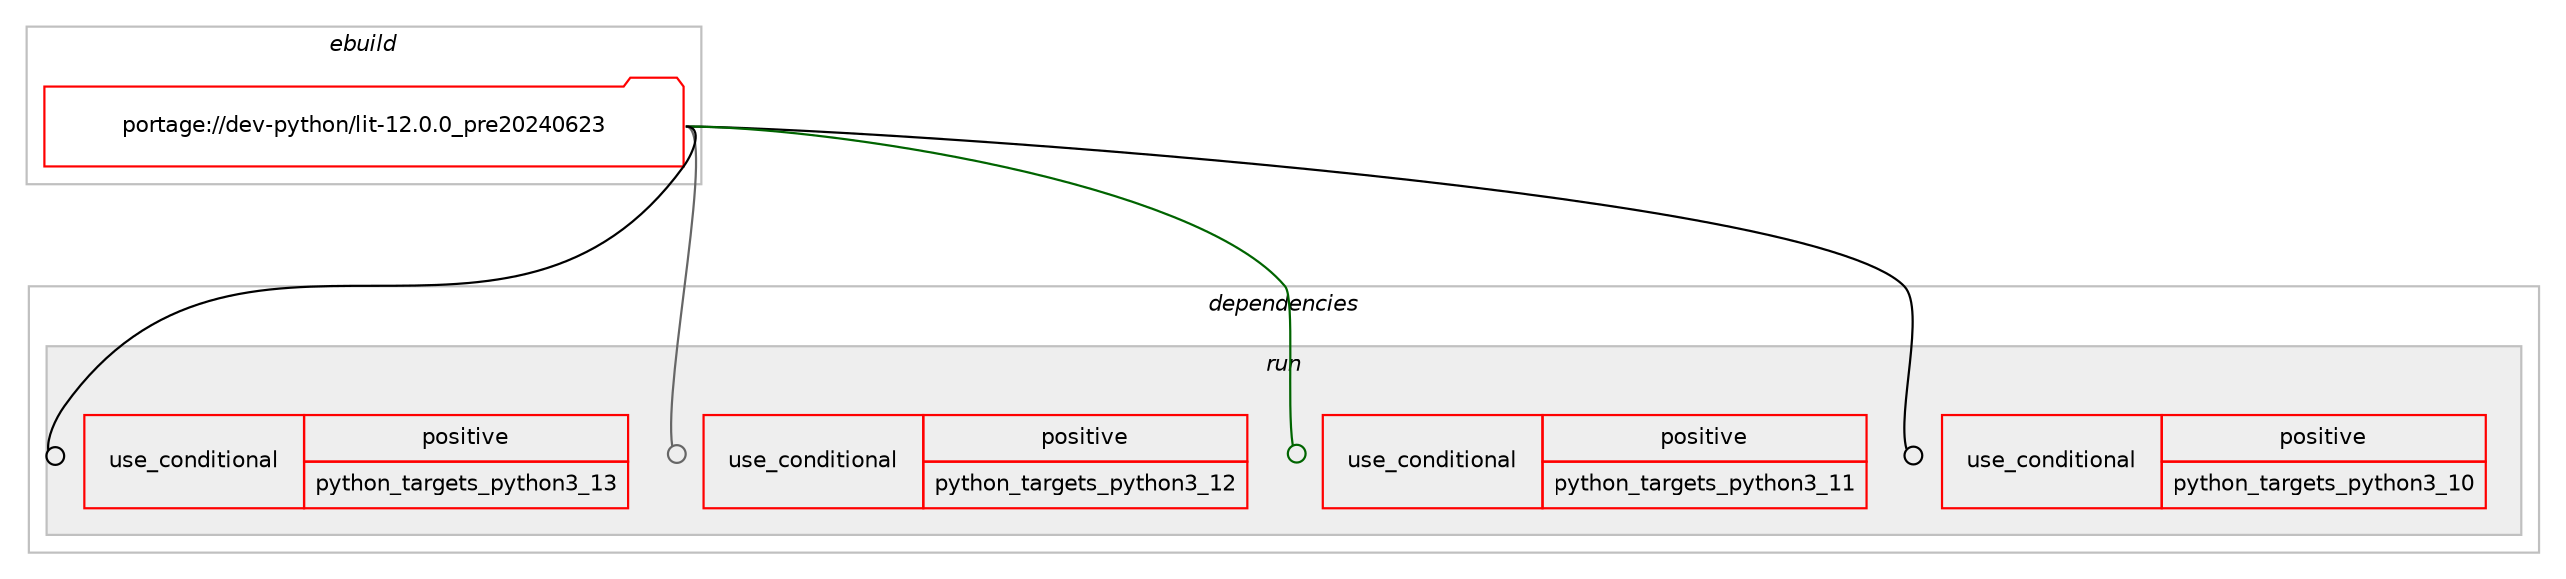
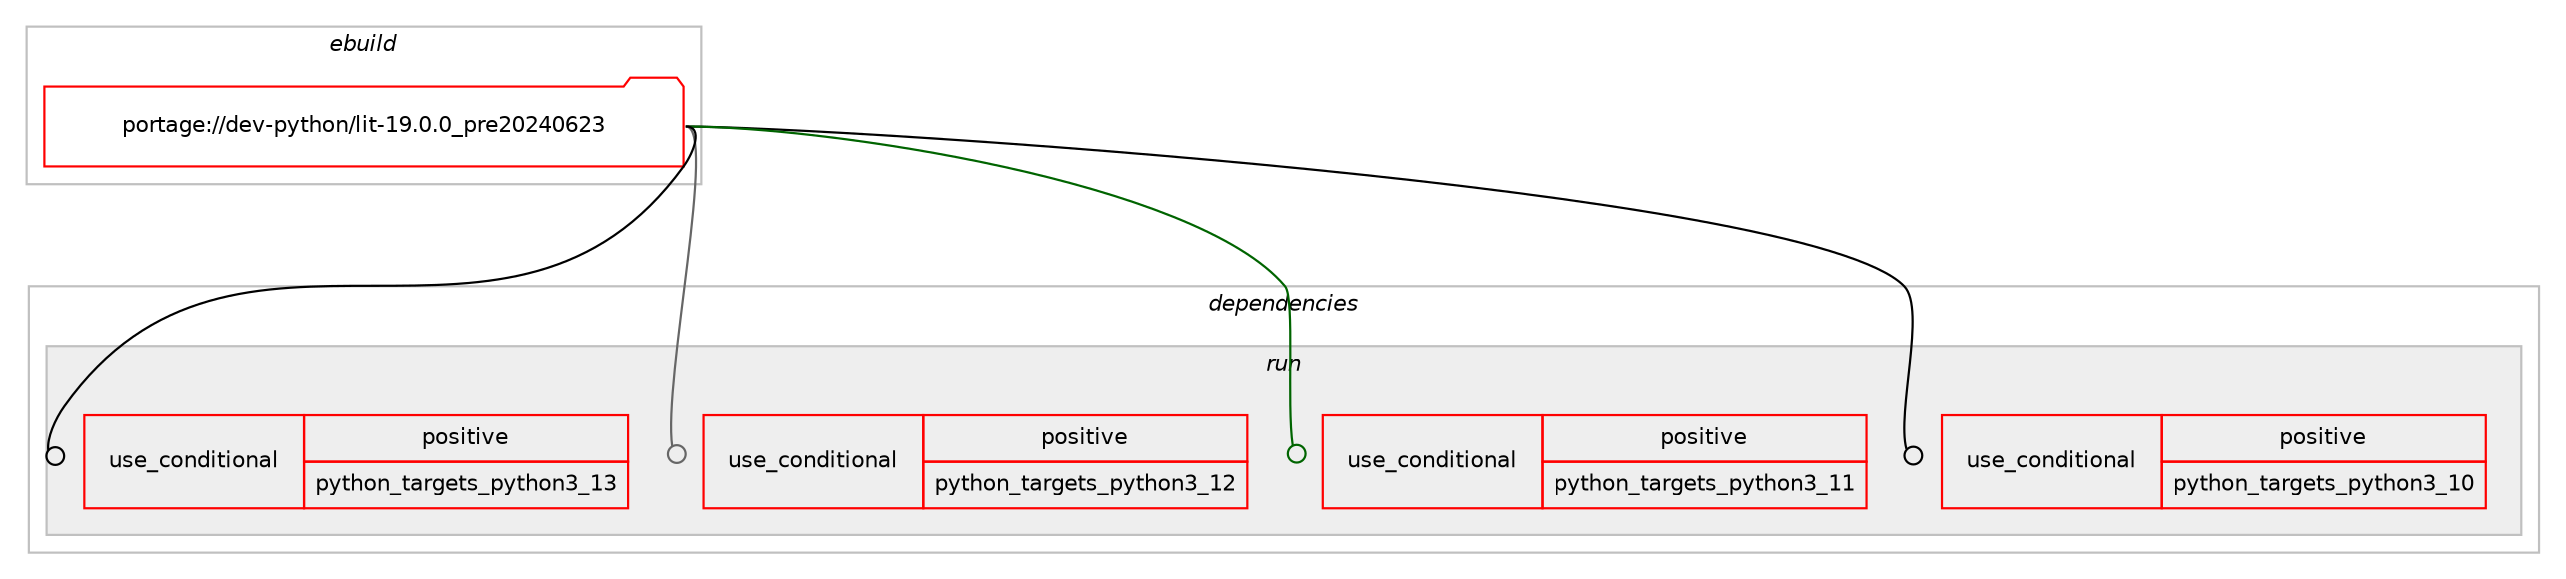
node "portage://dev-python/lit-12.0.0_pre20240623": label "portage://dev-python/lit-12.0.0_pre20240623" -> "portage://dev-python/lit-19.0.0_pre20240623"
